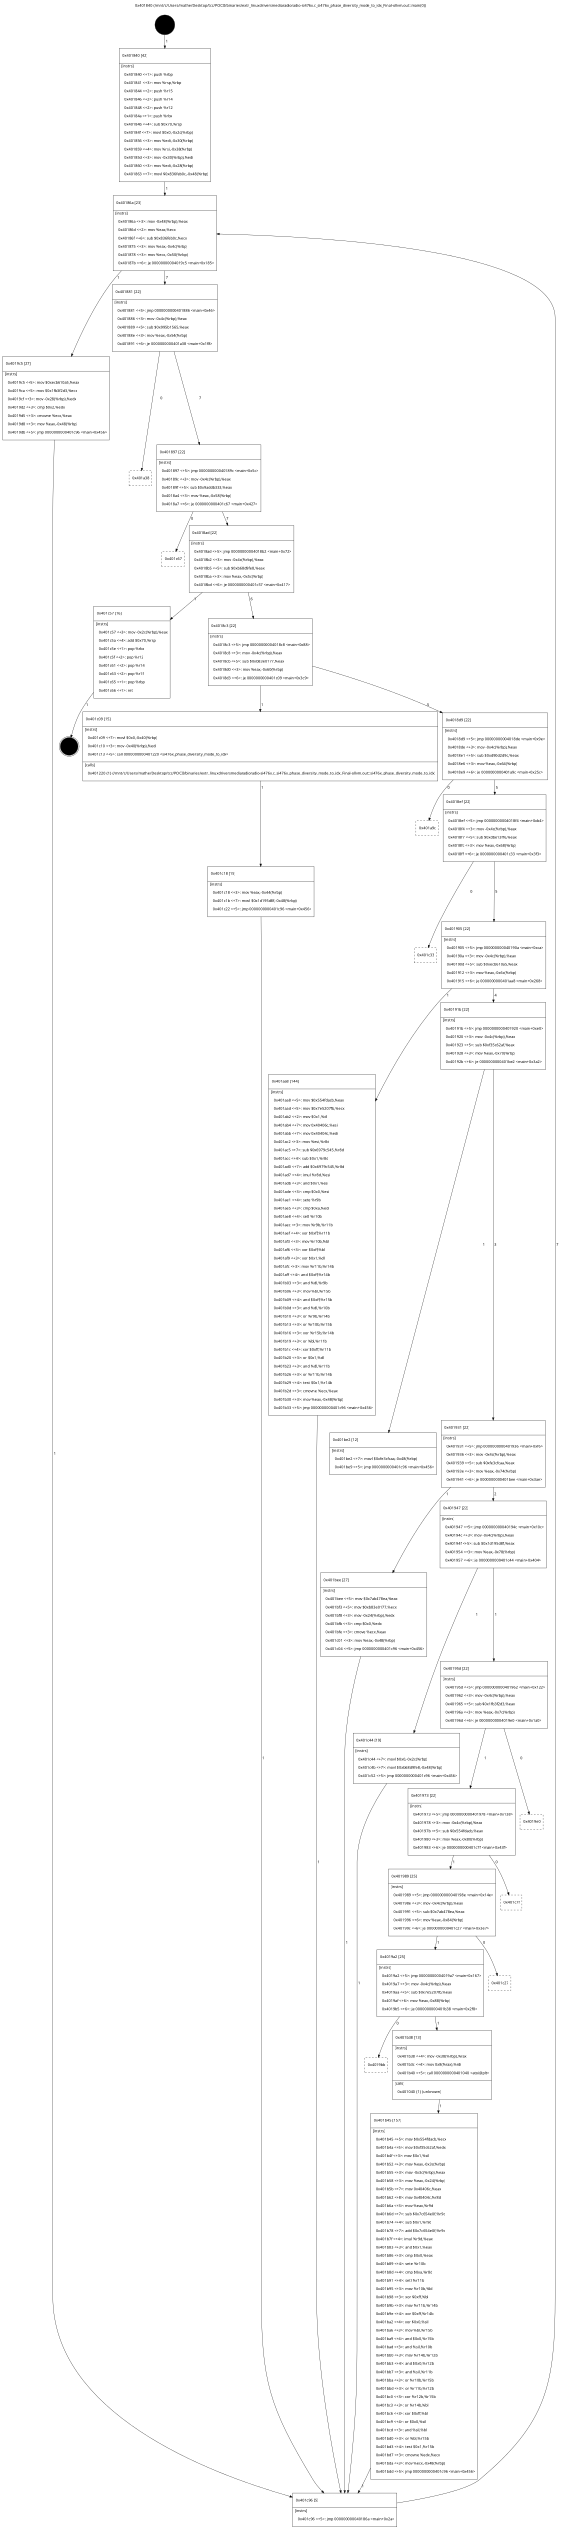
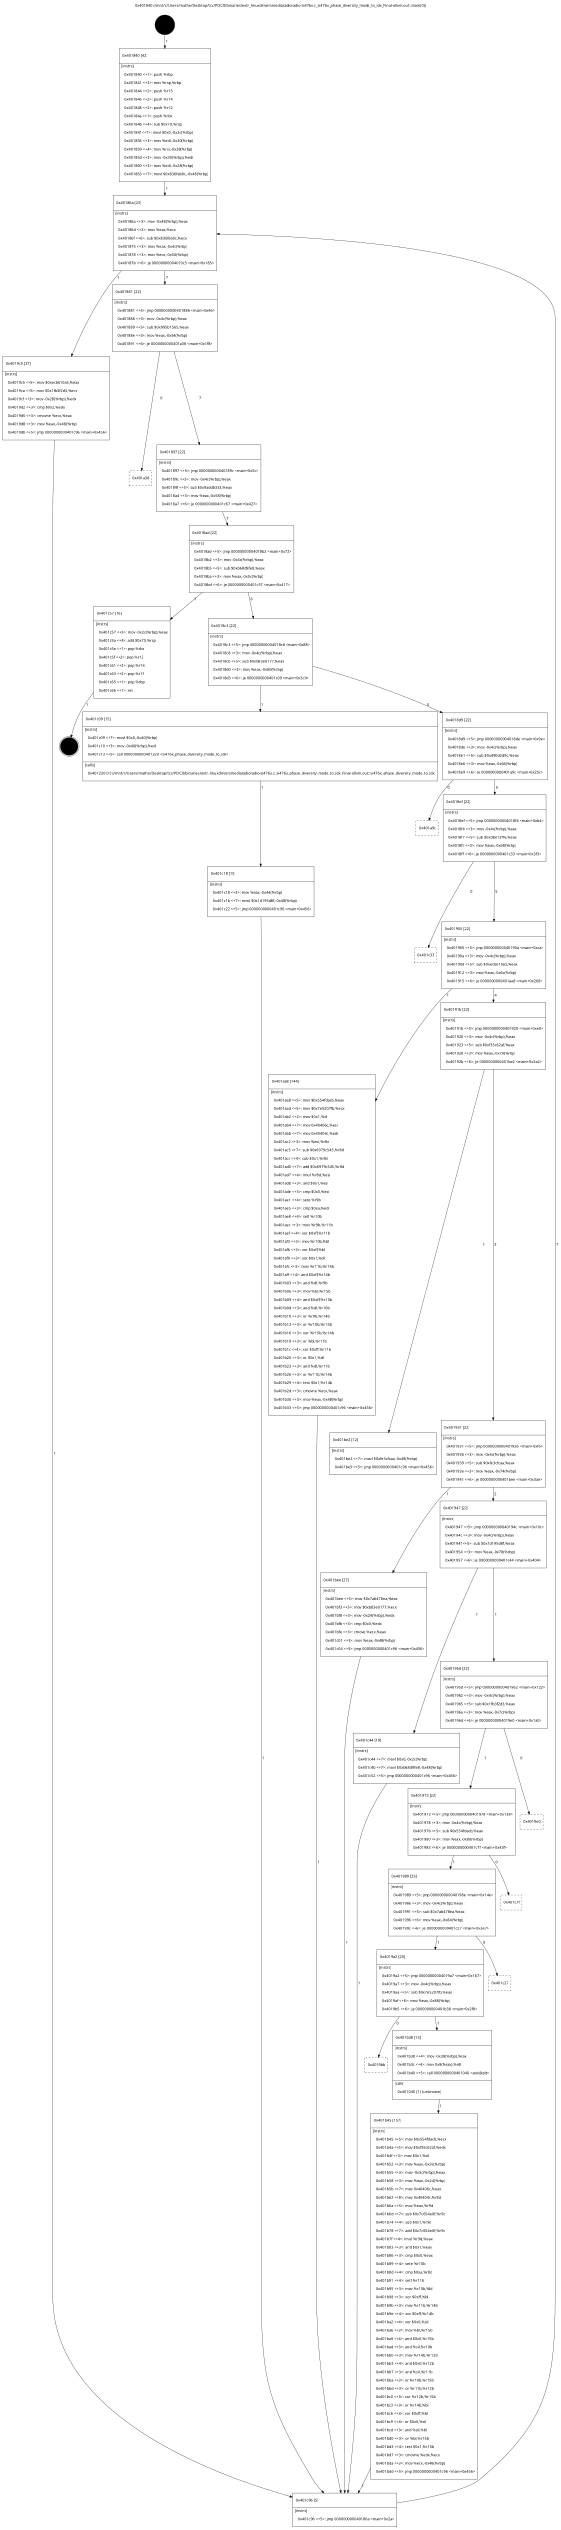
node "0x401c67": removed
